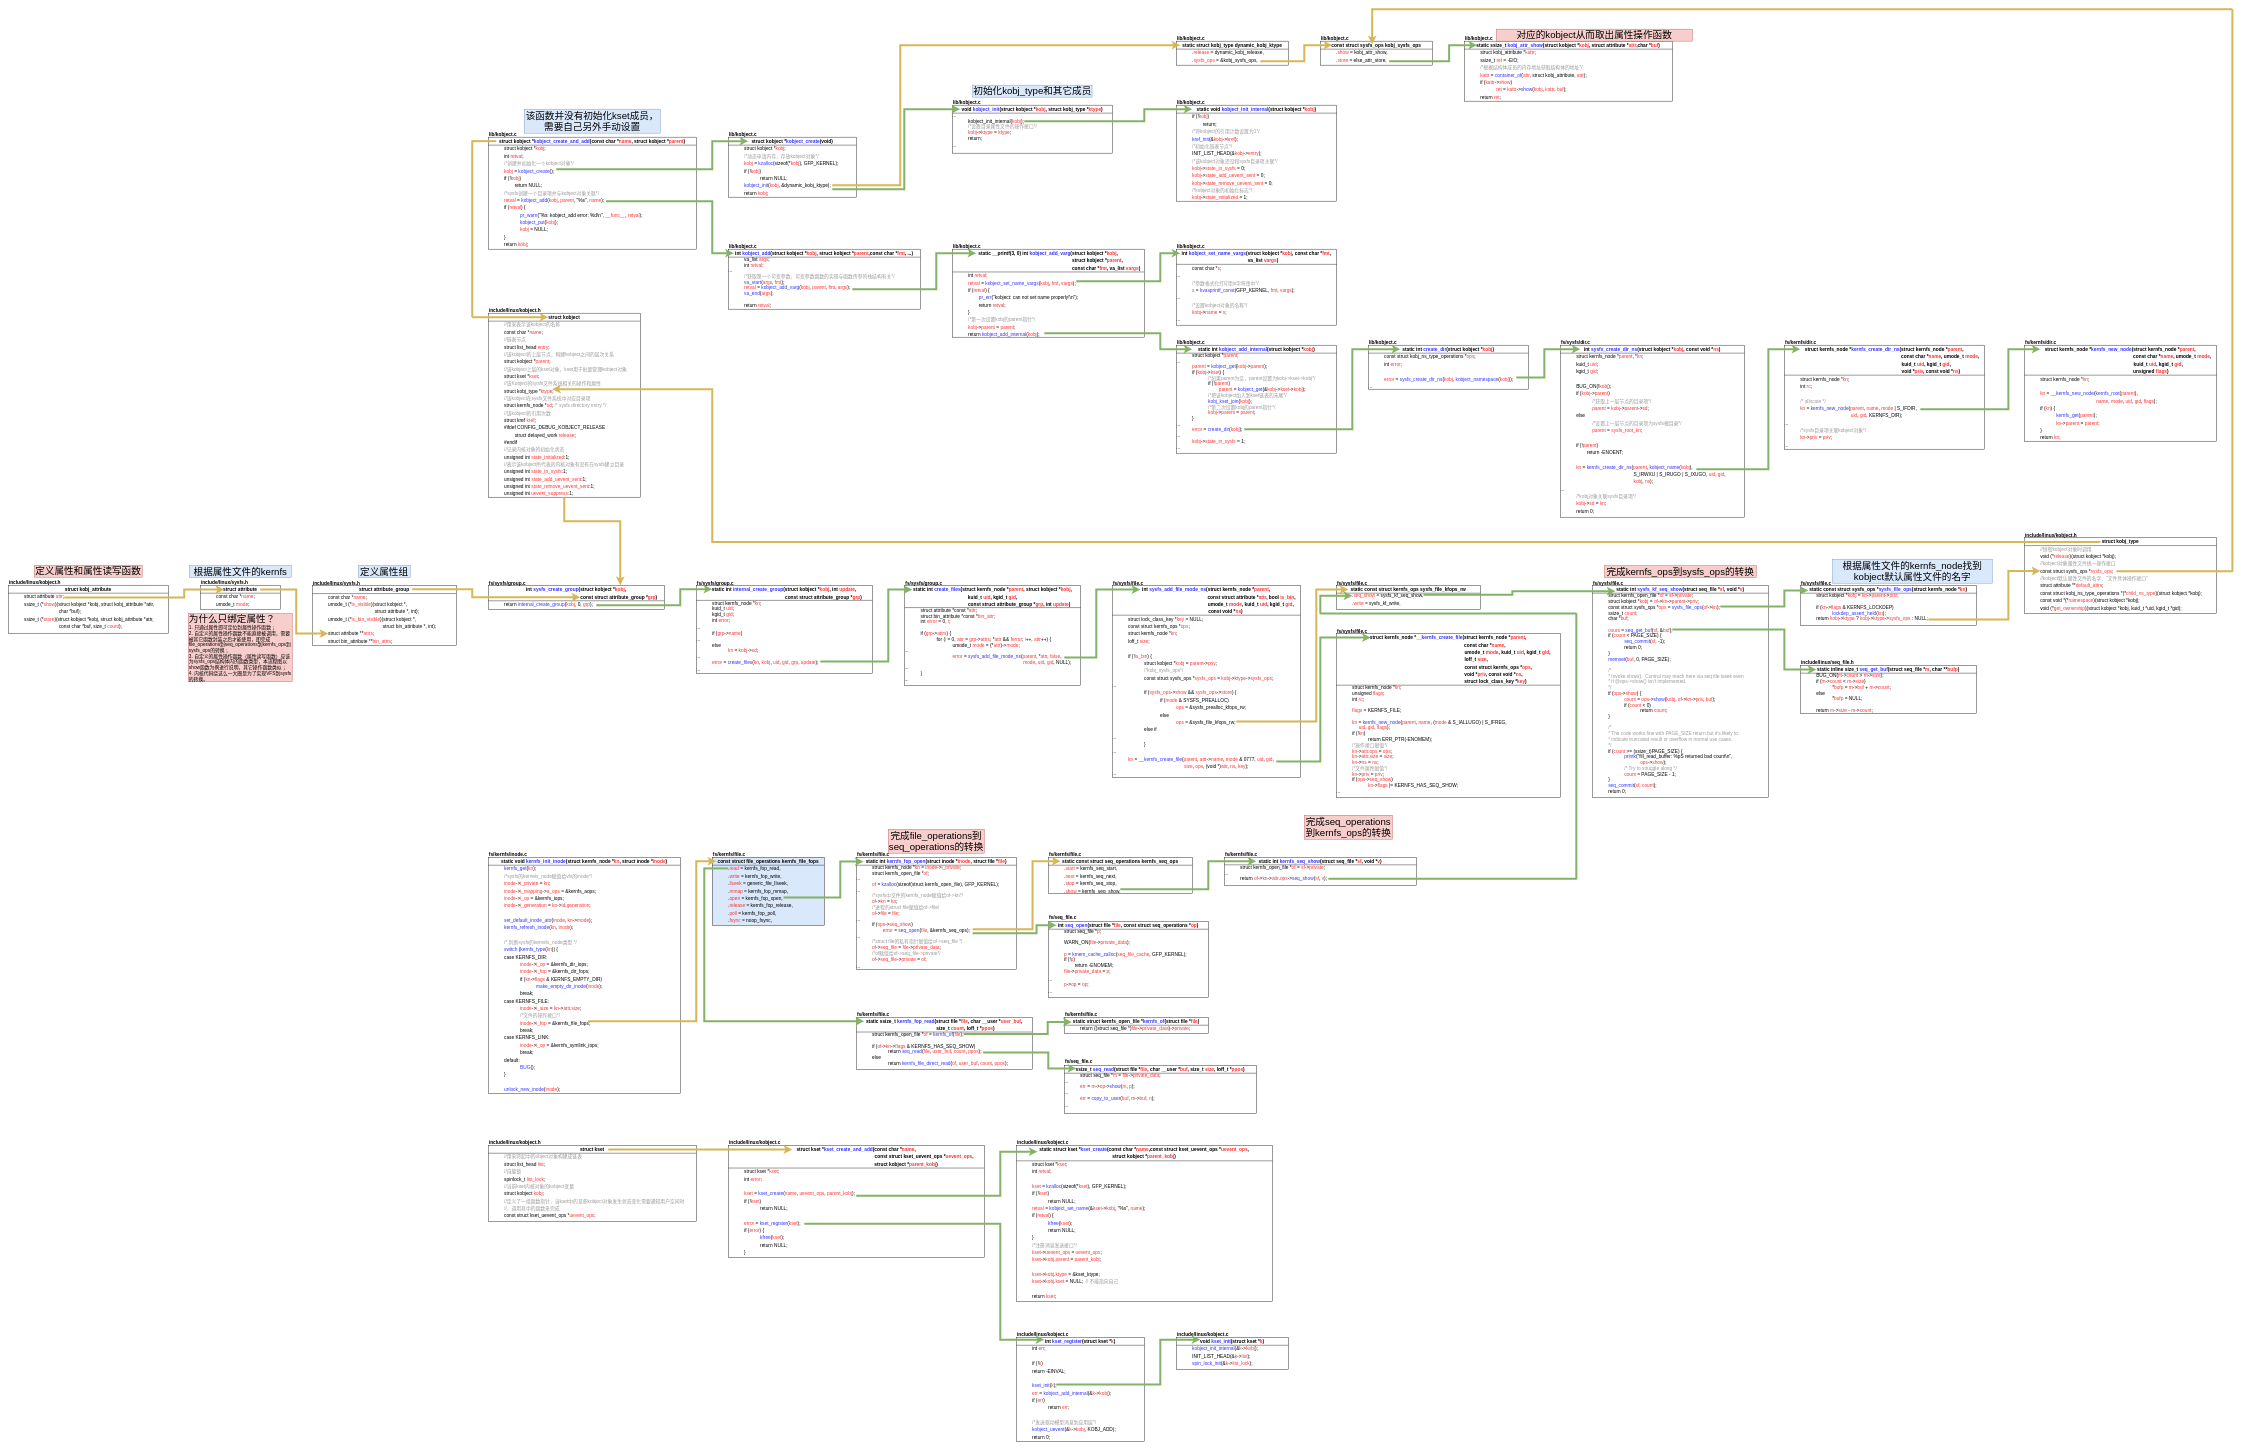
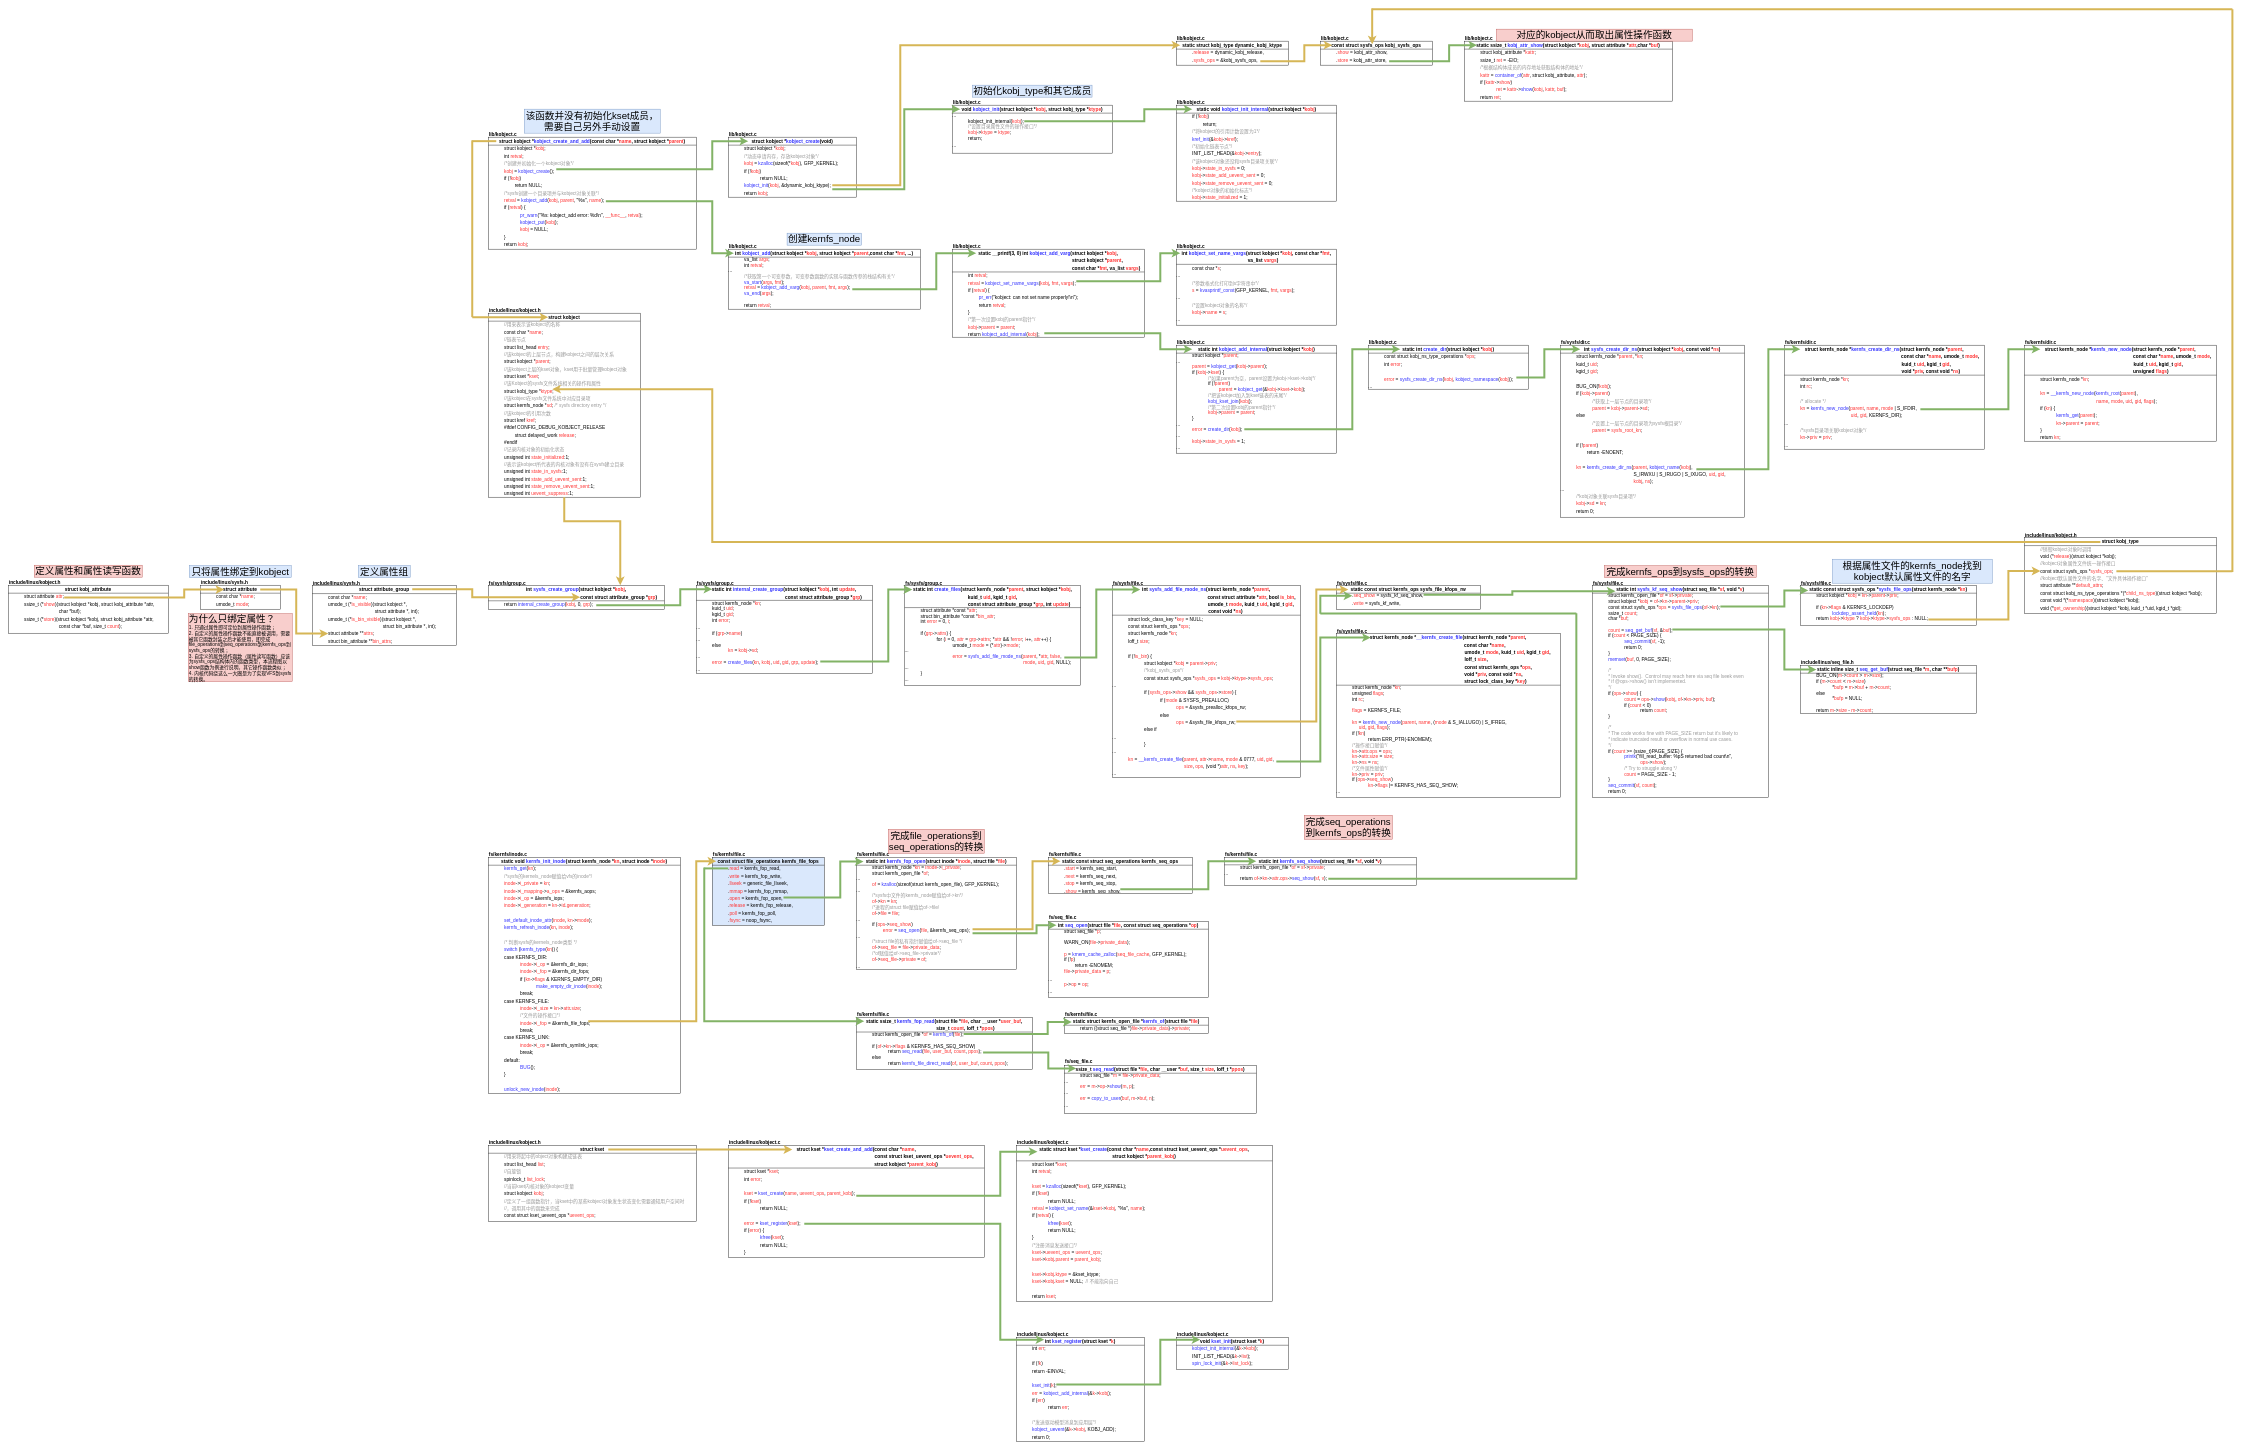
node "const struct sysfs_ops kobj_sysfs_ops .show = kobj_attr_show, .store = else_attr_store,": label "const struct sysfs_ops kobj_sysfs_ops .show = kobj_attr_show, .store = else_attr_store," -> "const struct sysfs_ops kobj_sysfs_ops .show = kobj_attr_show, .store = kobj_attr_store,"
node "创建kernfs_node": added
node "根据属性文件的kernfs": label "根据属性文件的kernfs" -> "只将属性绑定到kobject"
